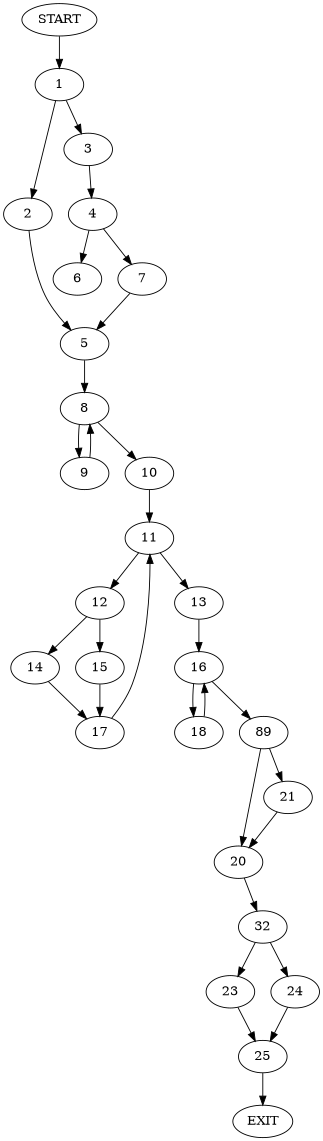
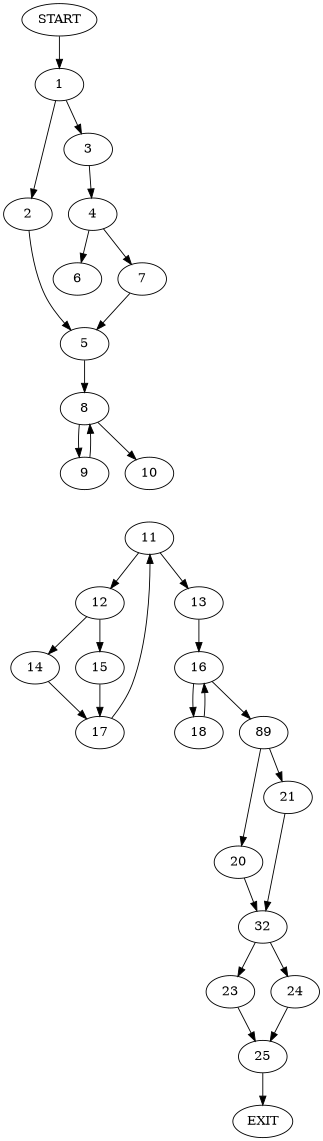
edge "10" -> "11": removed
edge "21" -> "20": now "21" -> "32"
